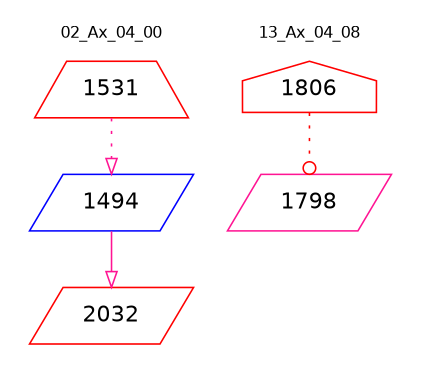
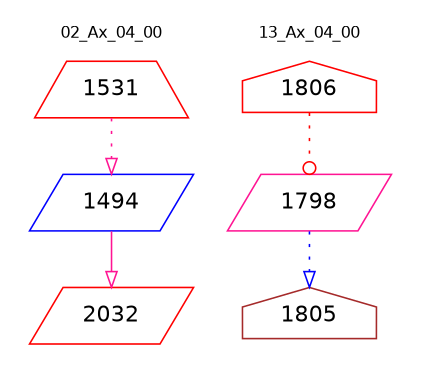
cluster "13_Ax_04_08": label "13_Ax_04_08" -> "13_Ax_04_00"
node "1805": added
